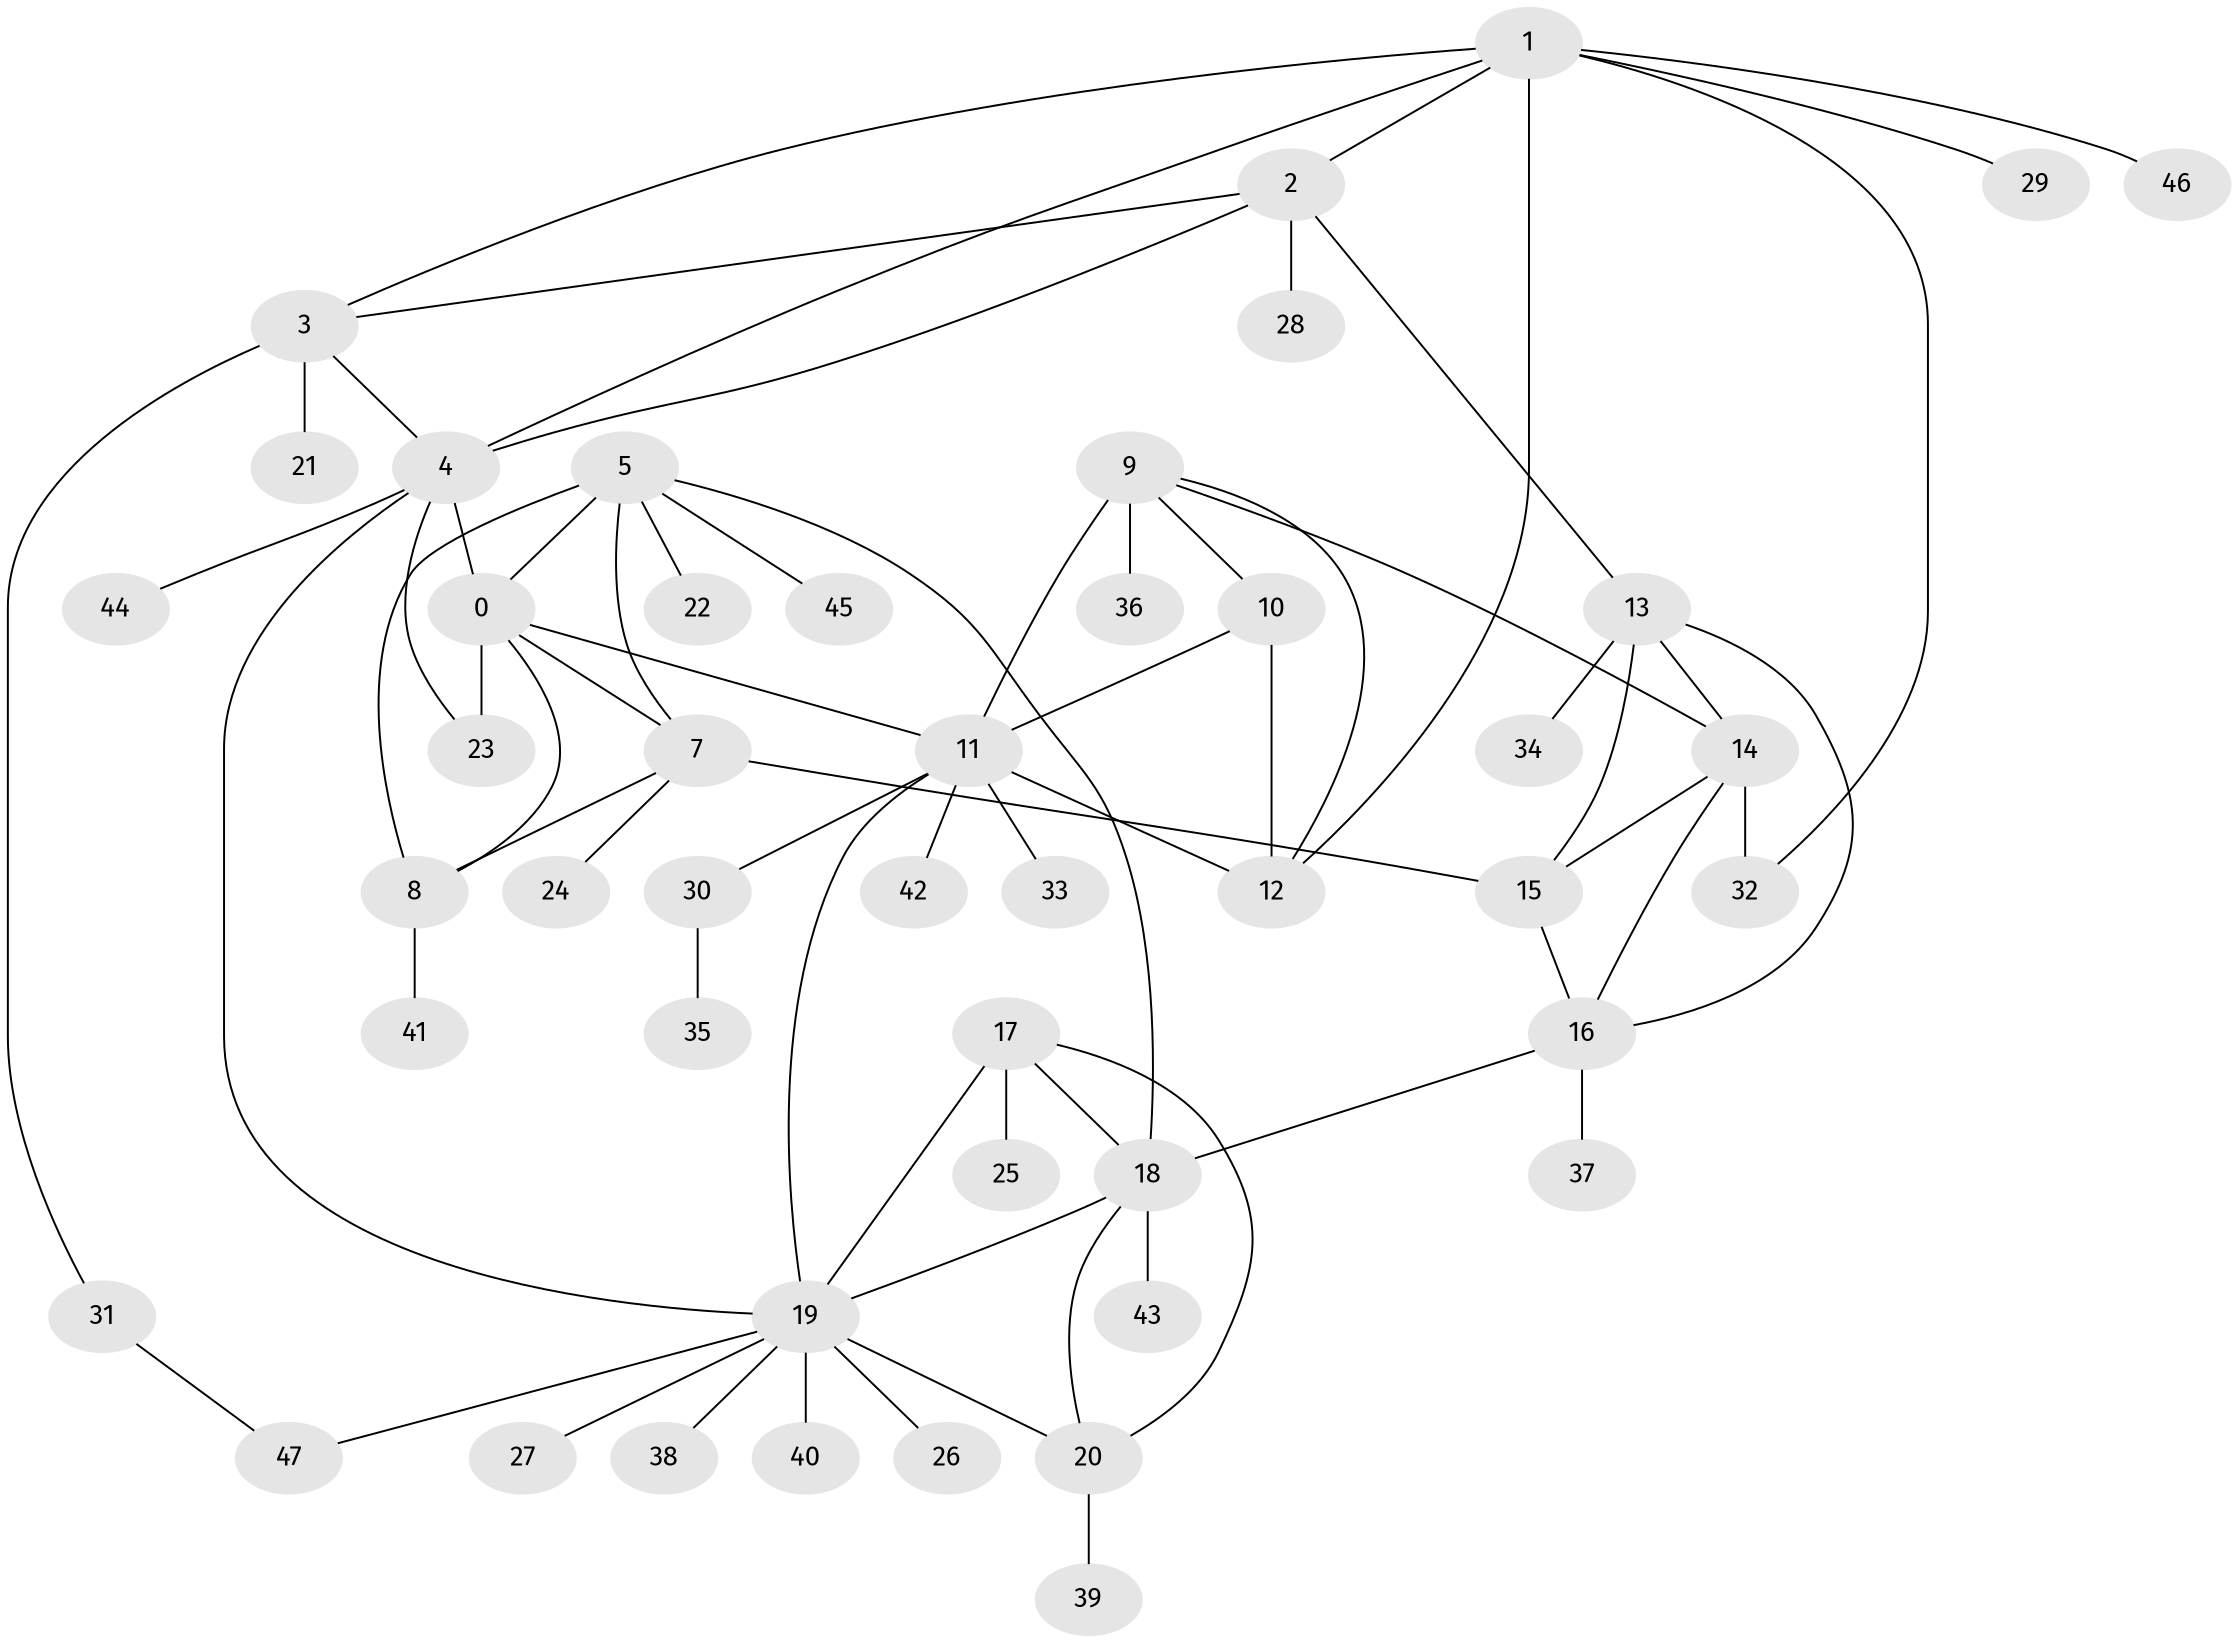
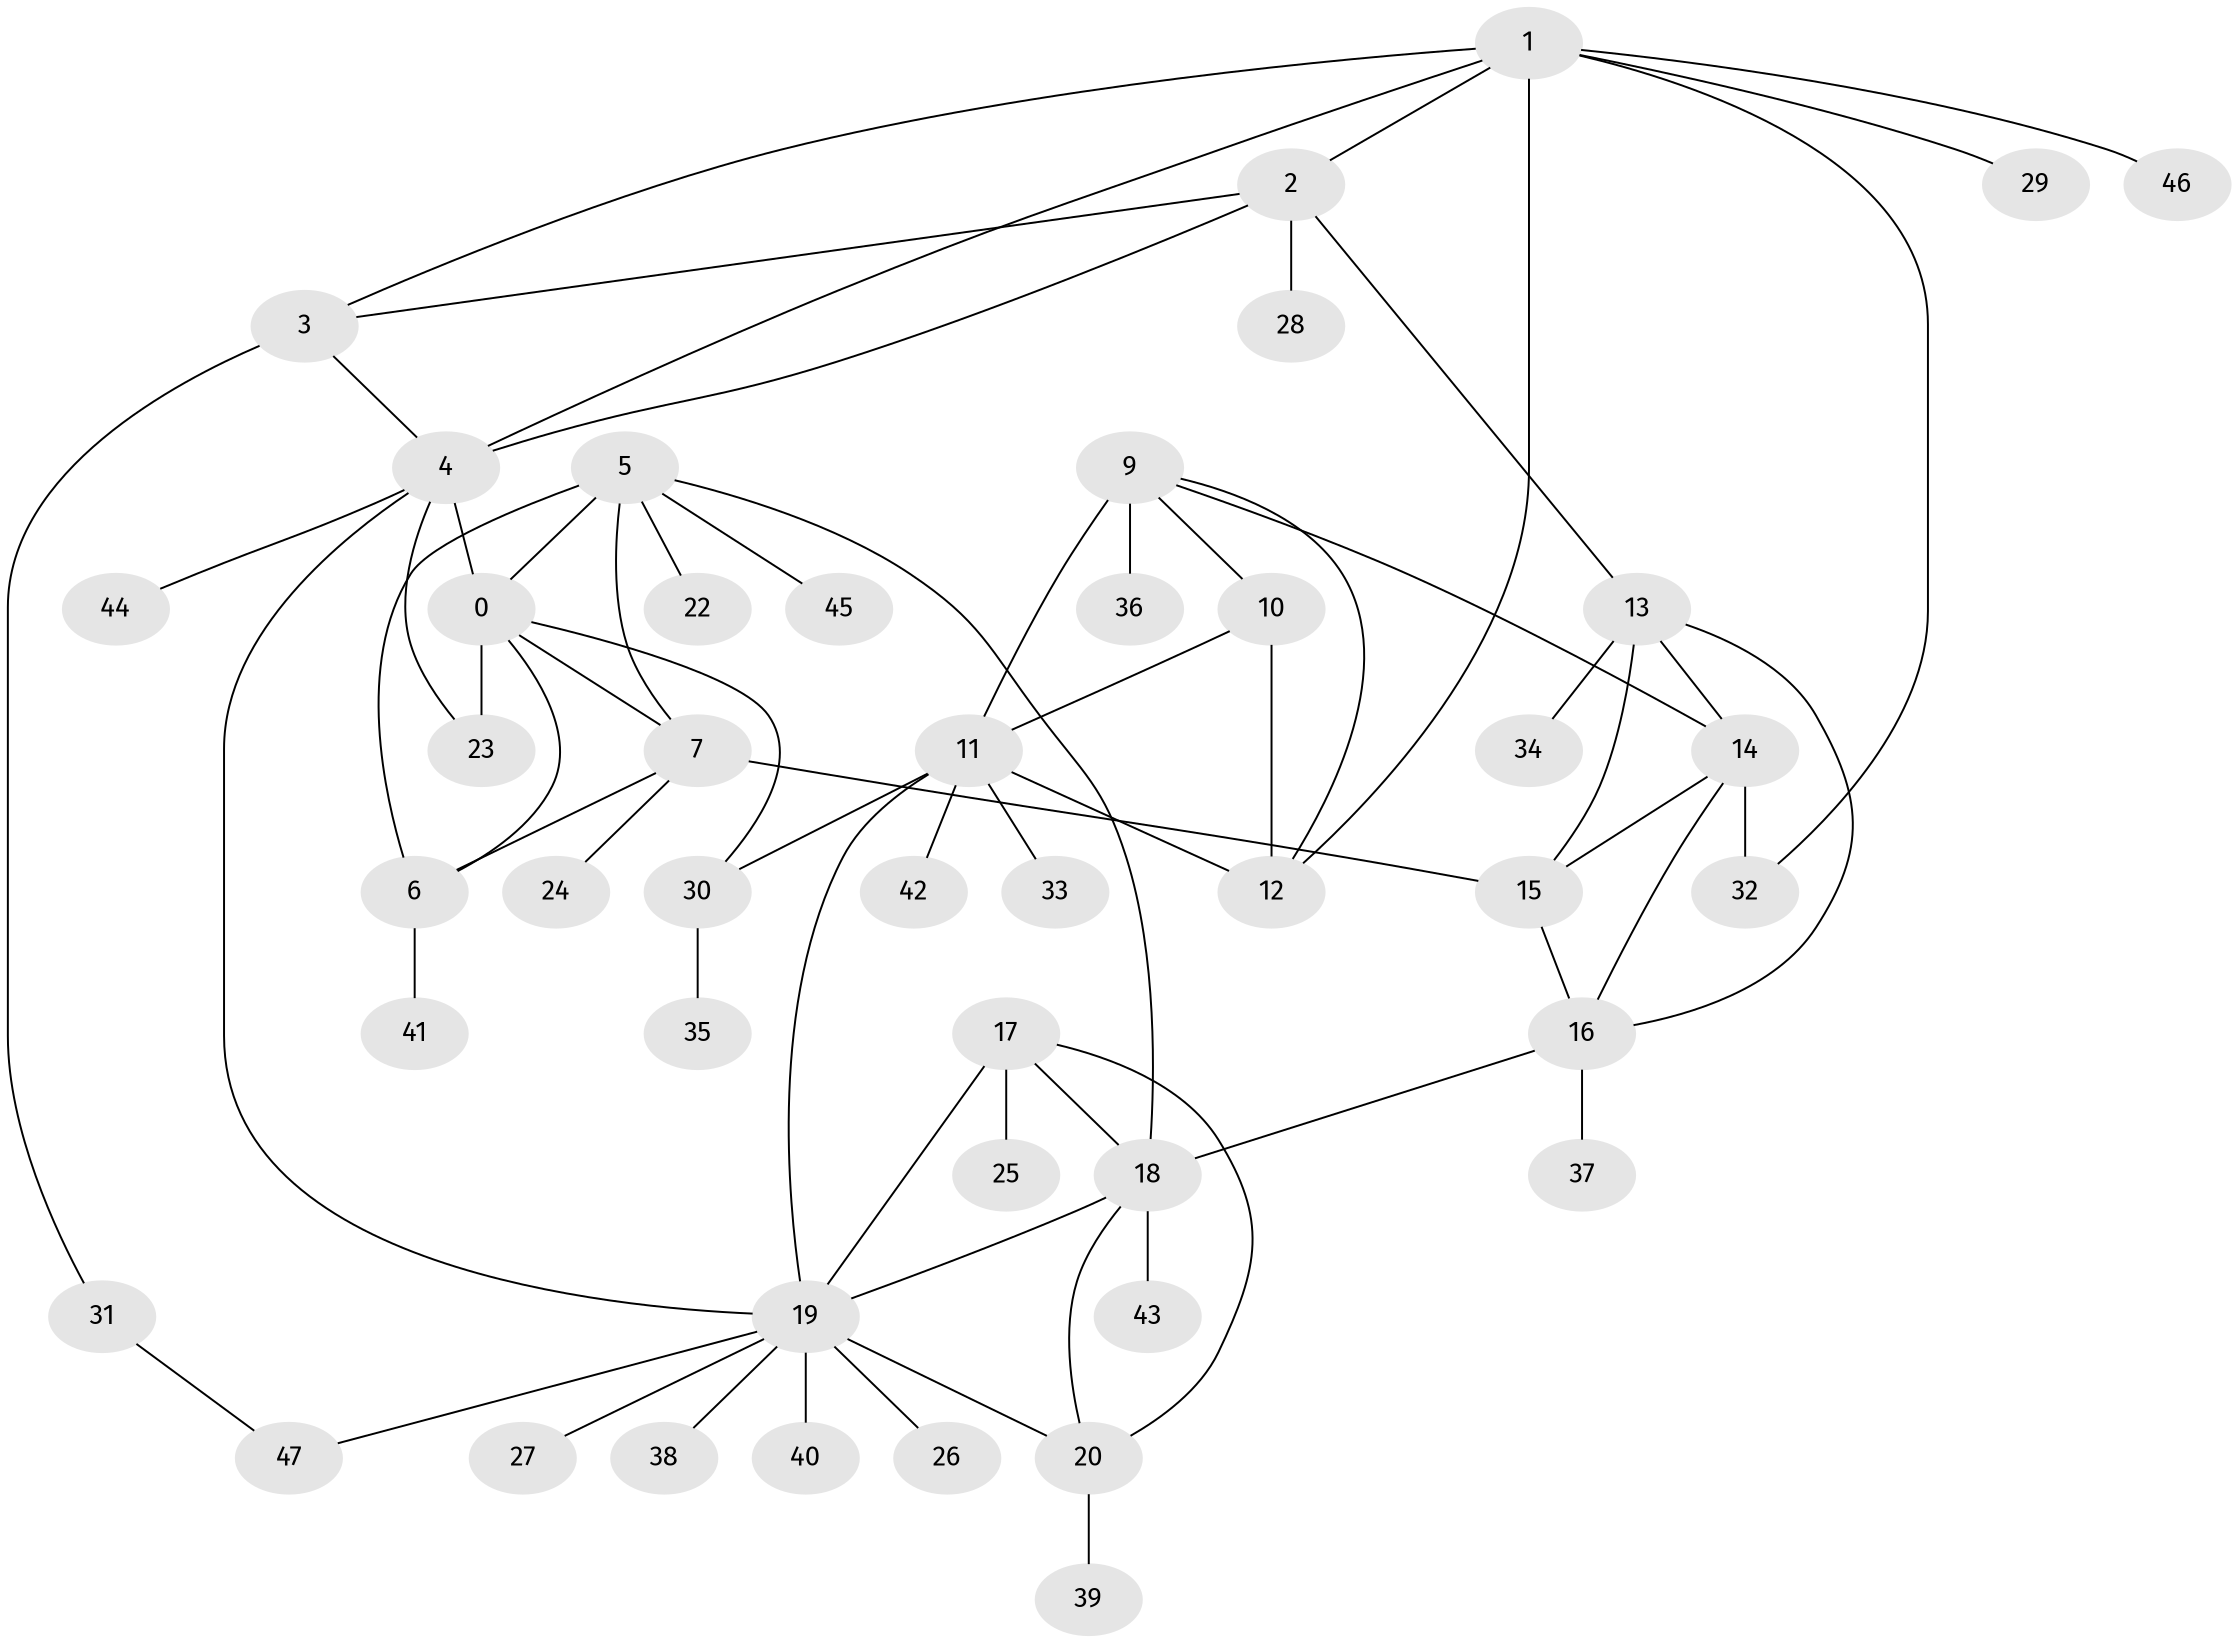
node "21": removed
edge "0" -- "11": now "0" -- "30"
node "8": label "8" -> "6"
